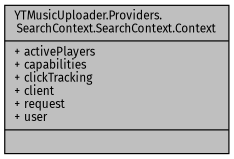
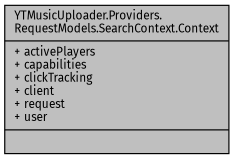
node "YTMusicUploader.Providers.": text "SearchContext.SearchContext.Context" -> "RequestModels.SearchContext.Context"
